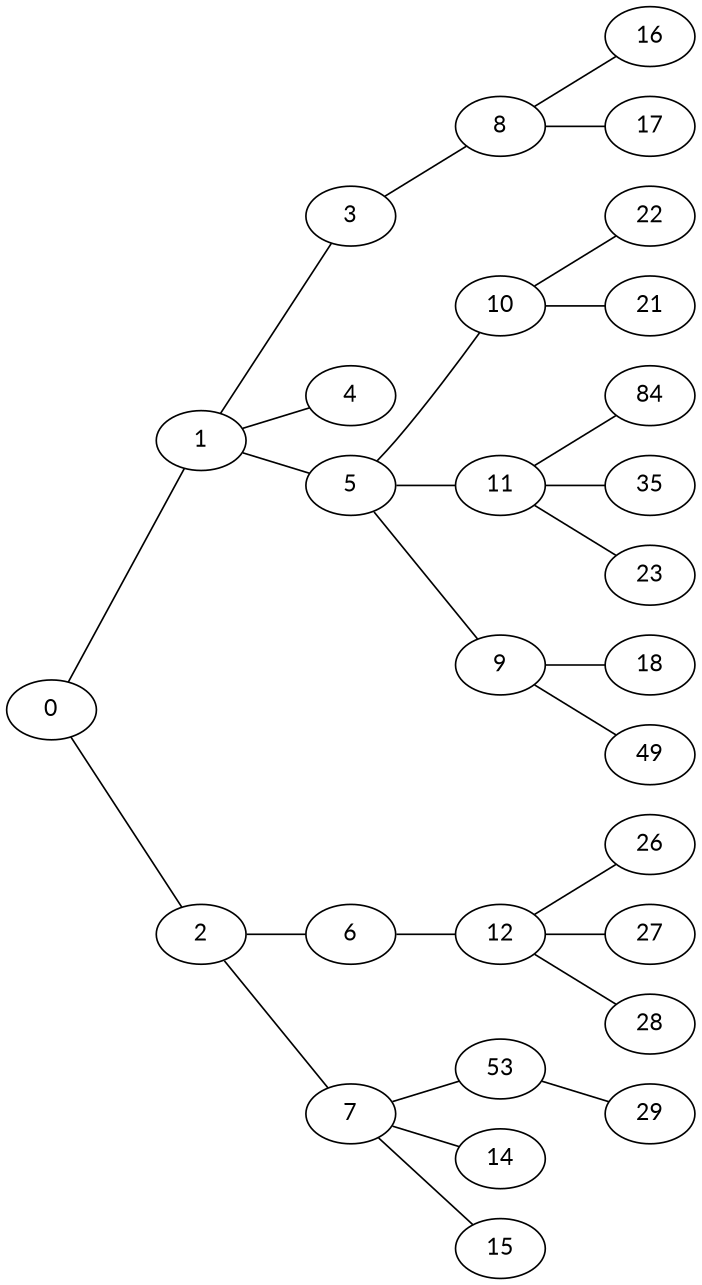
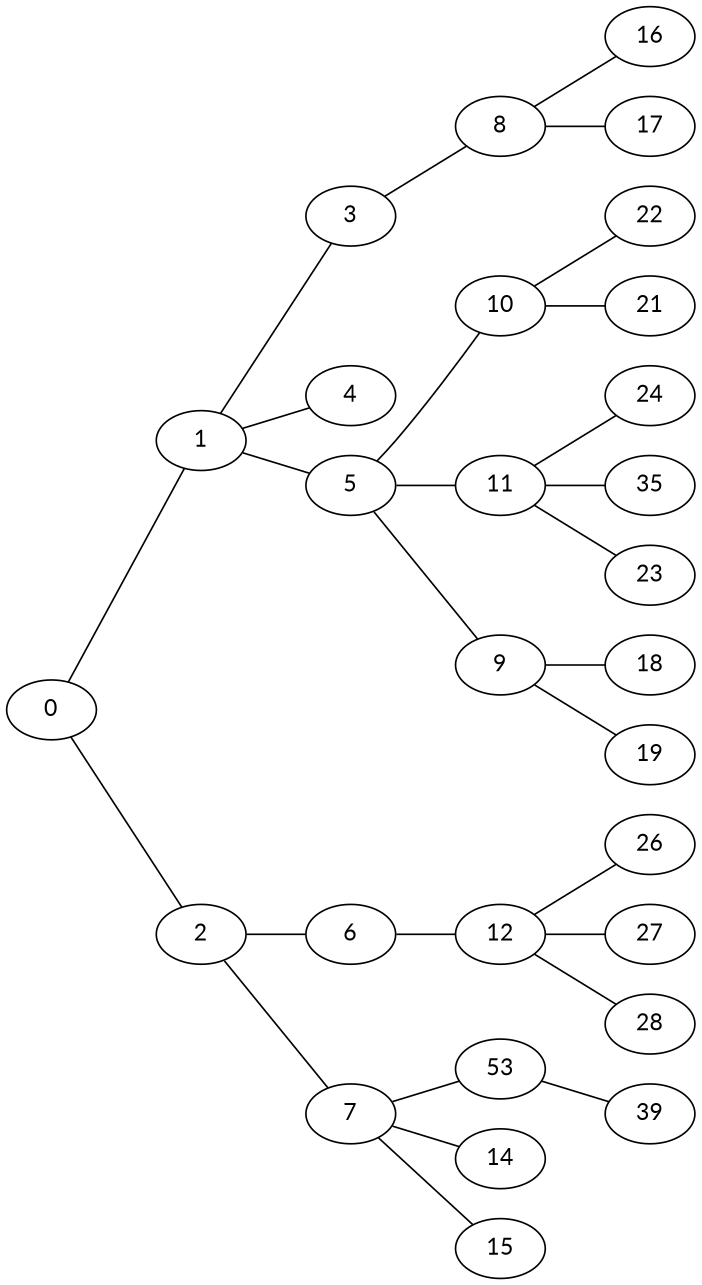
node "84": label "84" -> "24"
node "49": label "49" -> "19"
node "29": label "29" -> "39"
